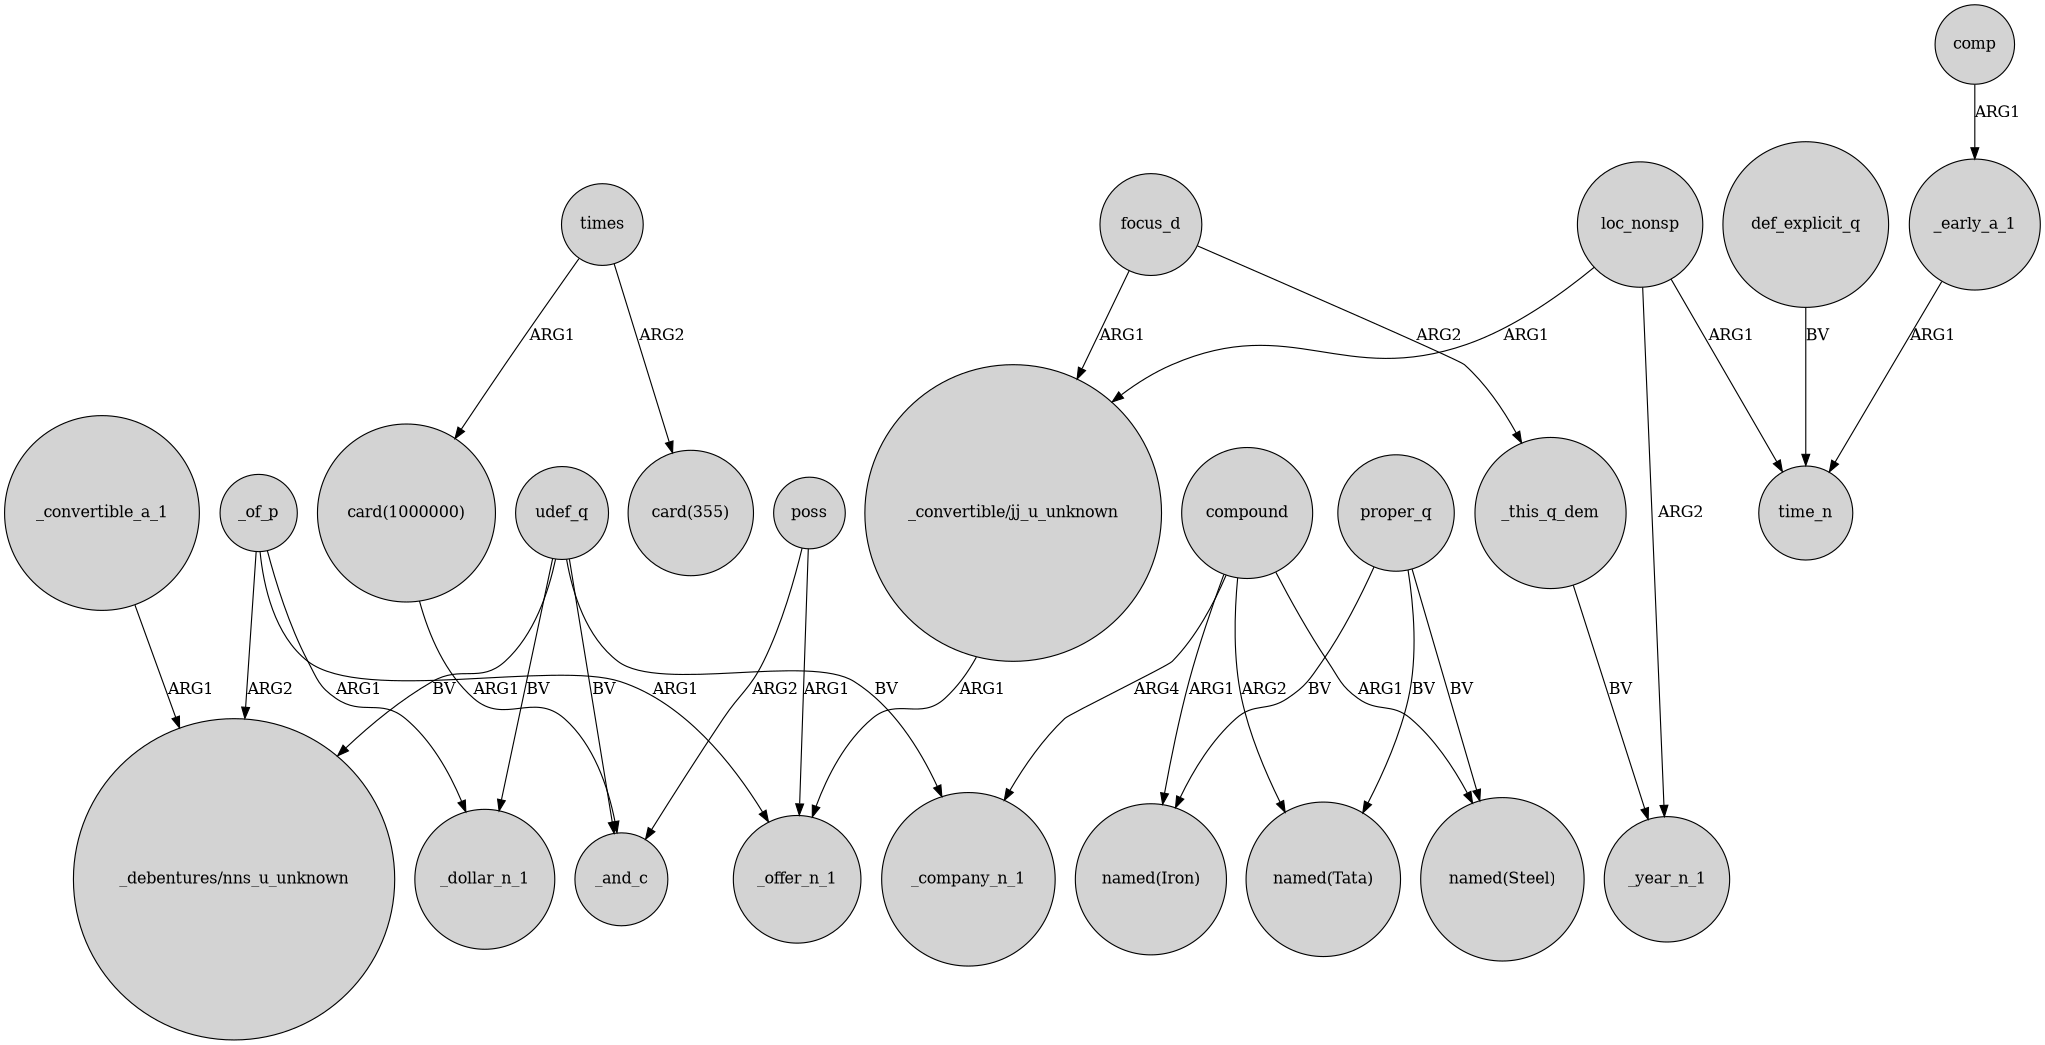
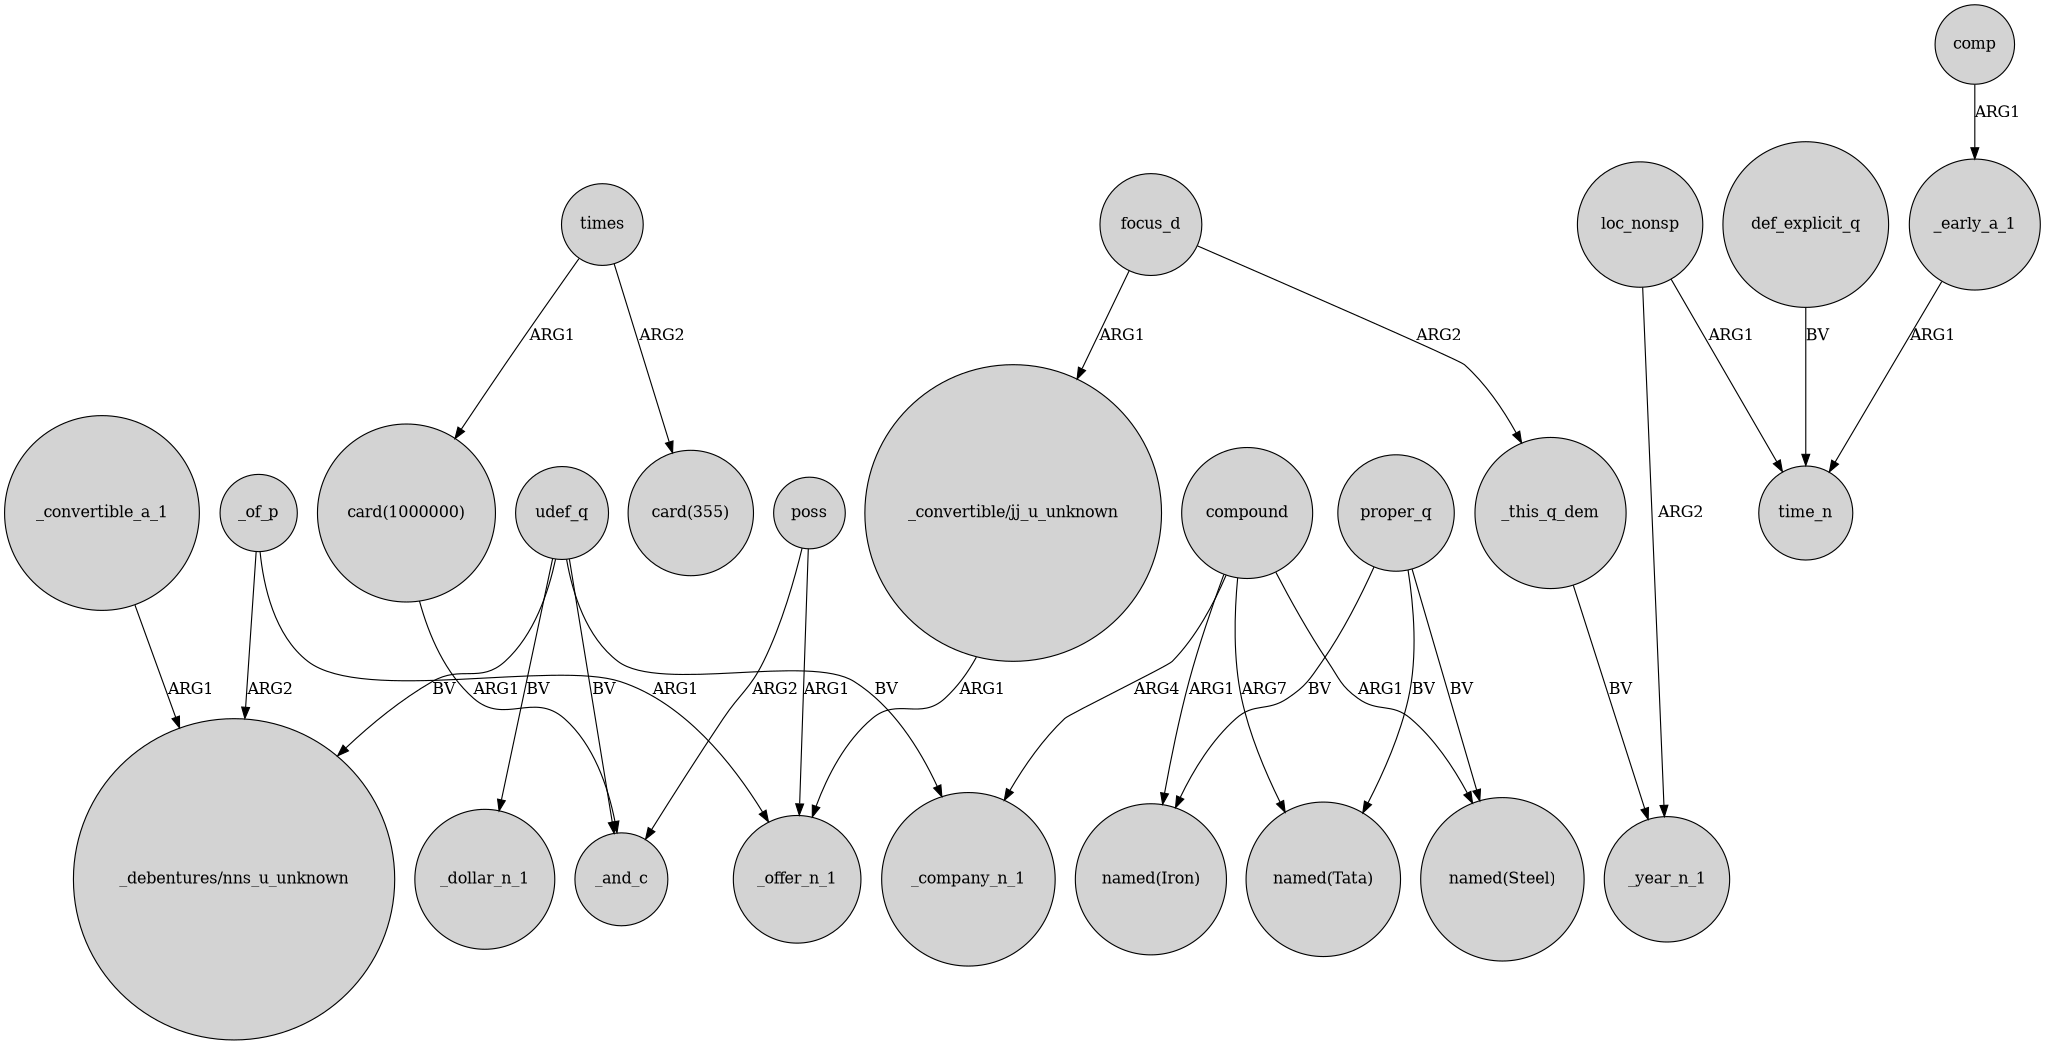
edge "loc_nonsp" -> "_convertible/jj_u_unknown": removed, label "ARG1"
edge "compound" -> "named(Tata)": label "ARG2" -> "ARG7"
edge "_of_p" -> "_dollar_n_1": removed, label "ARG1"
